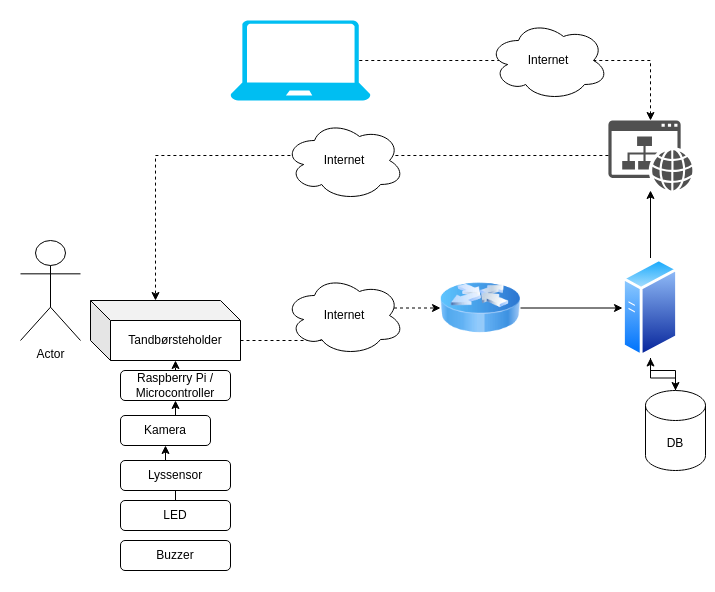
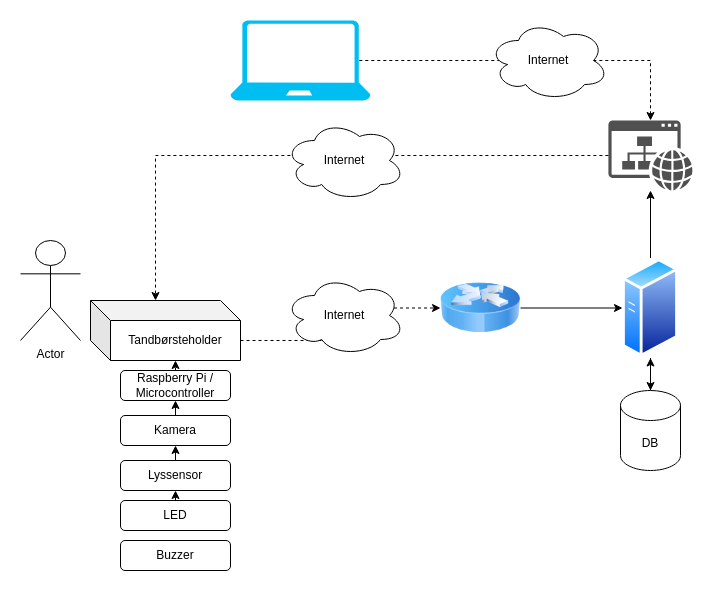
node "Kamera": size 90x30 -> 110x30
node "DB": moved (676, 431) -> (651, 431)
edge "Lyssensor" -- "LED": arrowhead none -> classic
